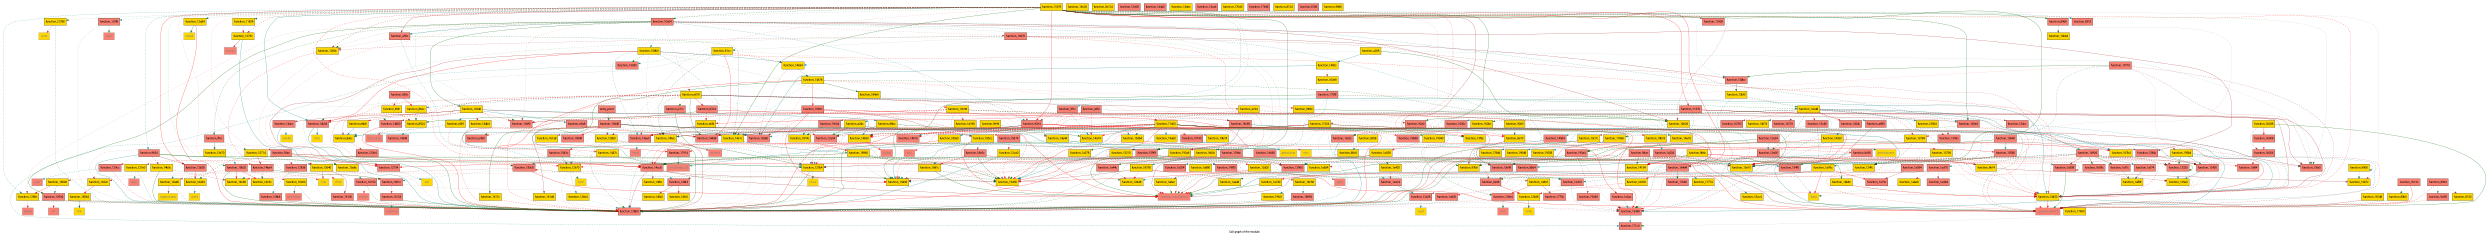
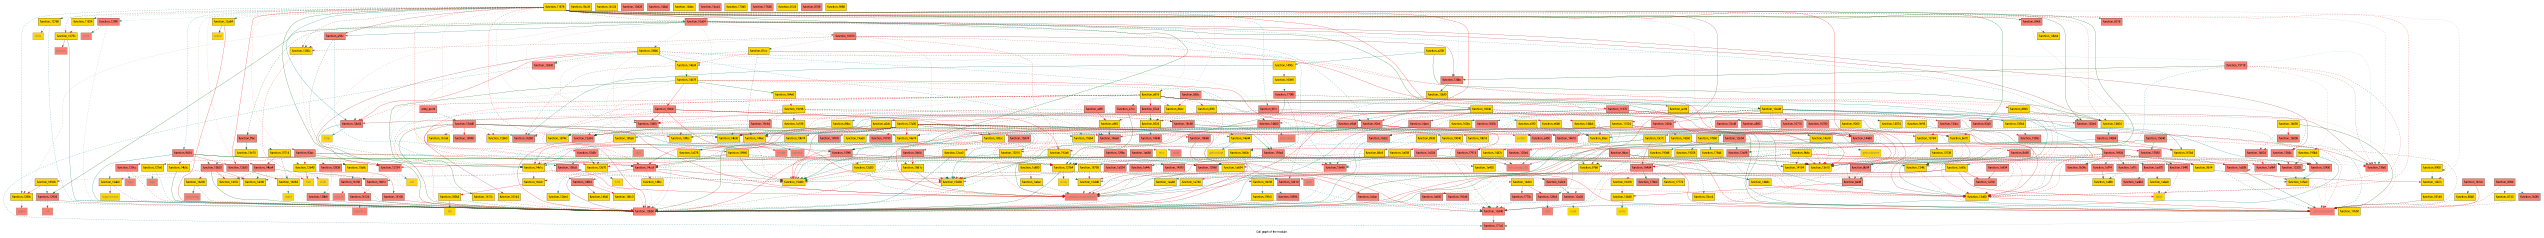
node "function_11808": removed
node "function_19978": added
edge "function_14e1c" -> "function_18960": reversed
edge "function_a2dc" -> "function_12bb0": now "function_10240" -> "function_12bb0"
